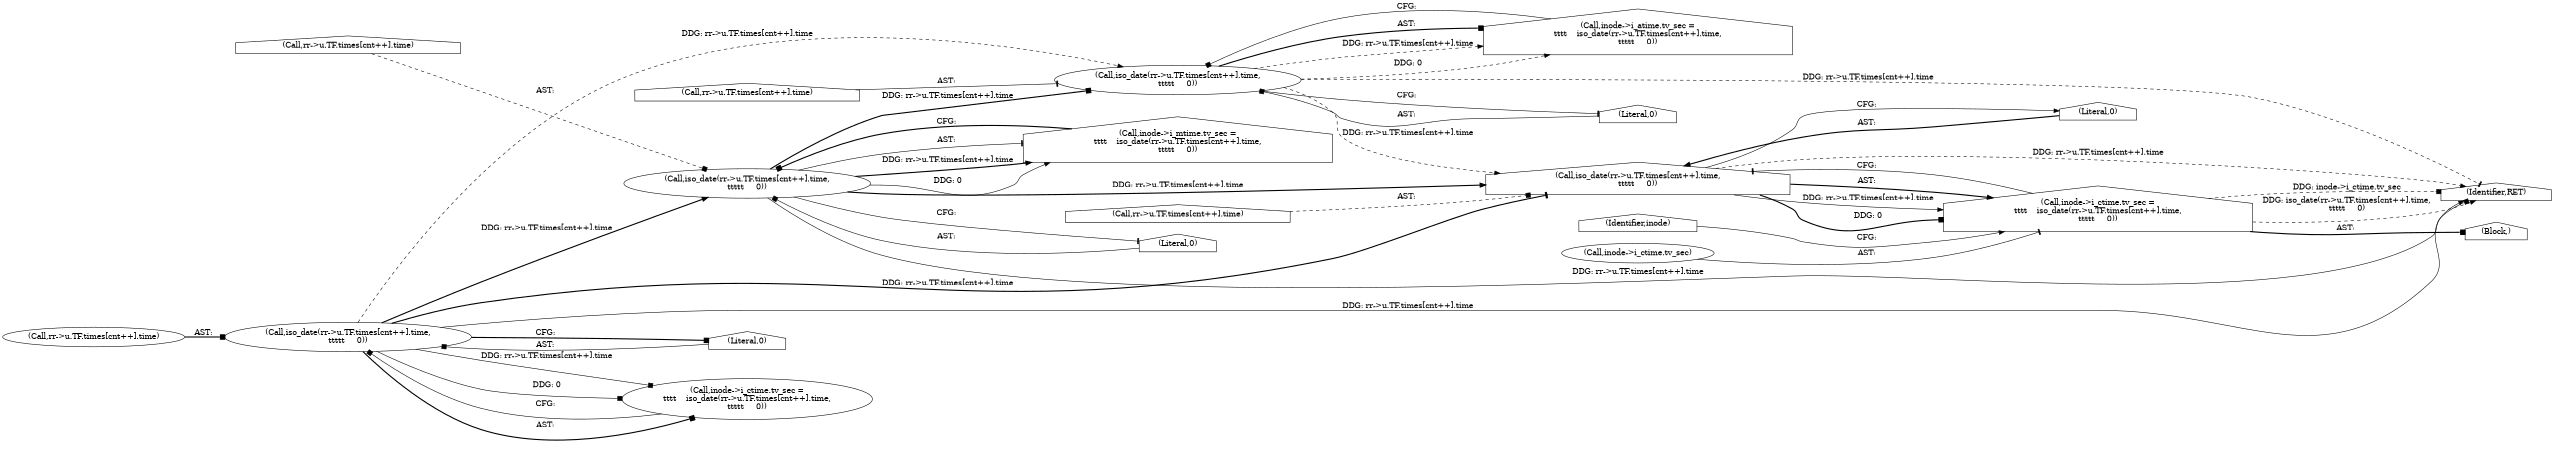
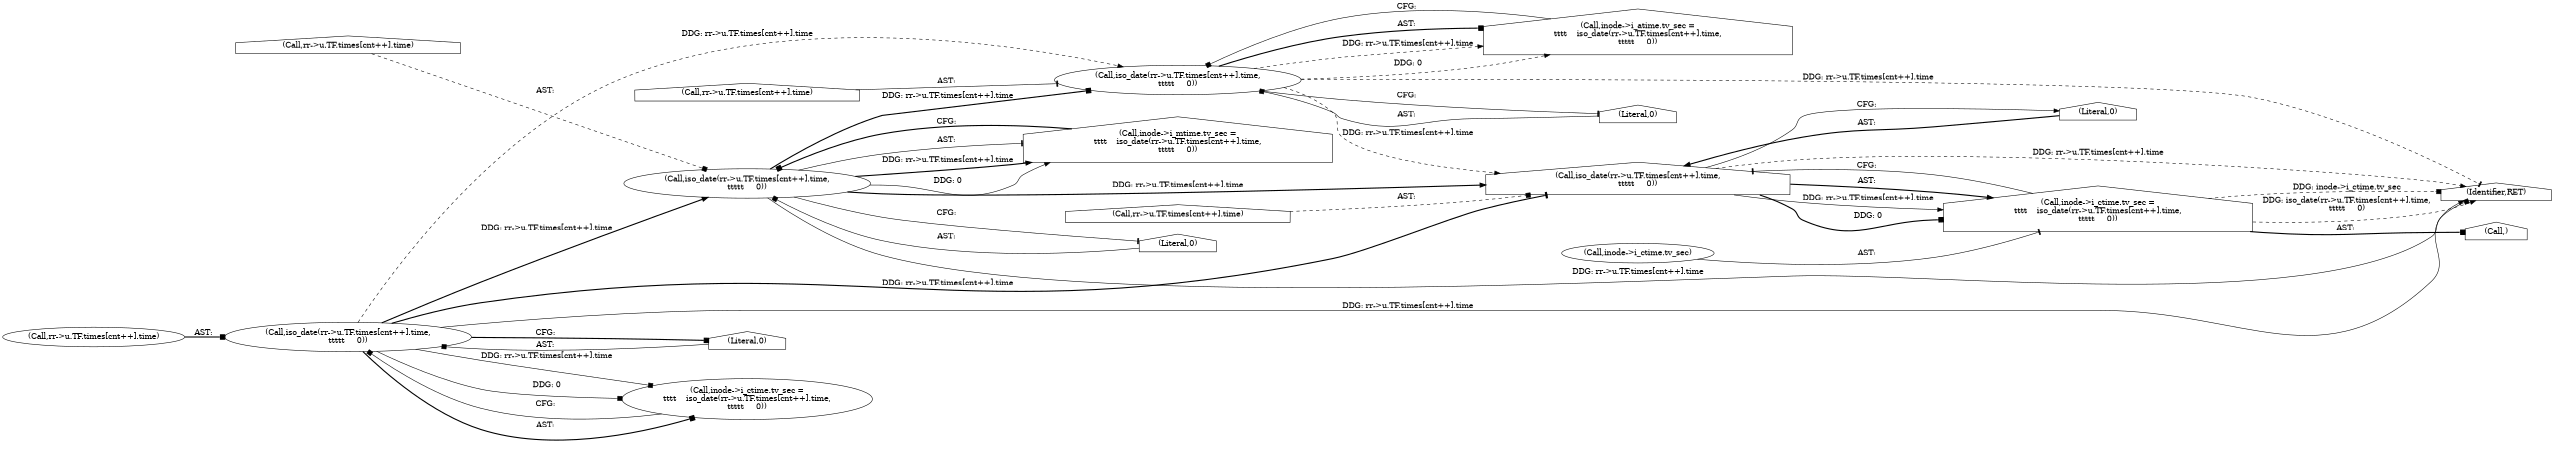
node "(Identifier,inode)": removed
node "(Block,)": label "(Block,)" -> "(Call,)"
